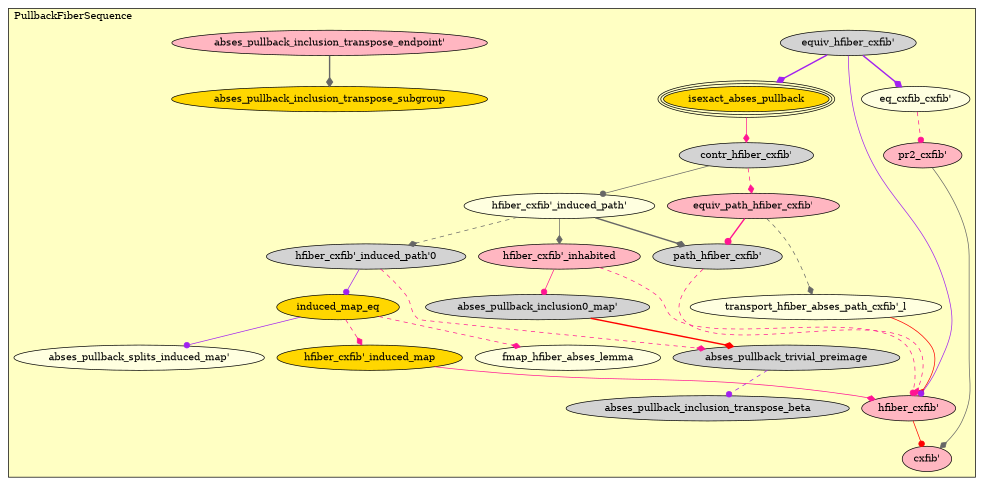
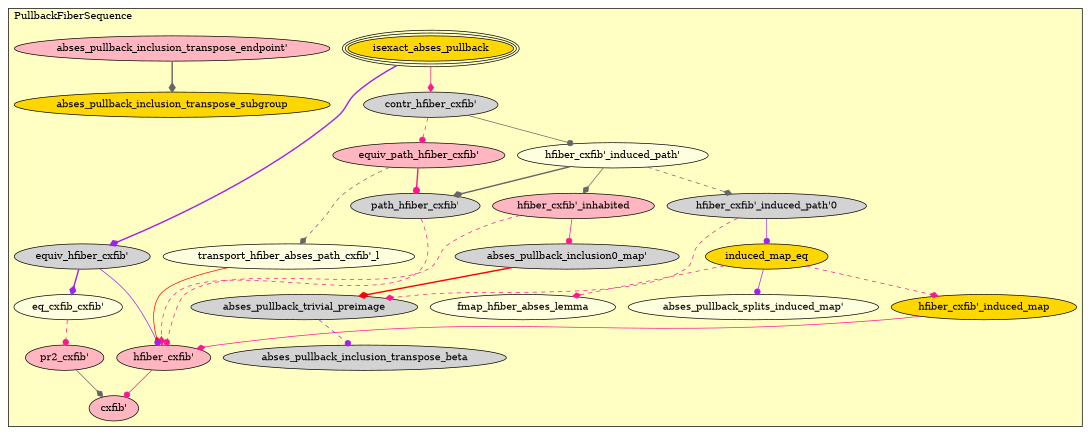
edge "equiv_hfiber_cxfib'" -> "isexact_abses_pullback": reversed
edge "contr_hfiber_cxfib'" -> "equiv_path_hfiber_cxfib'": arrowhead diamond -> dot
edge "hfiber_cxfib'" -> "cxfib'": color red -> deeppink
